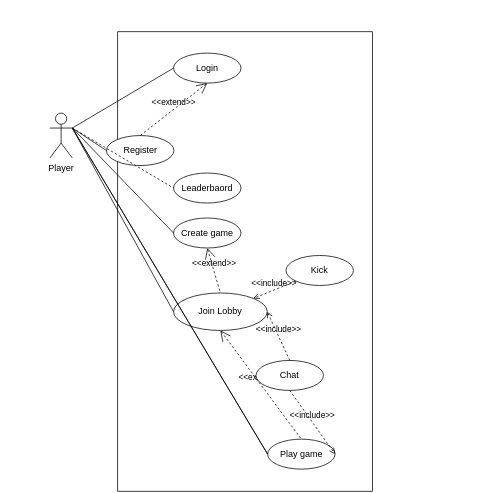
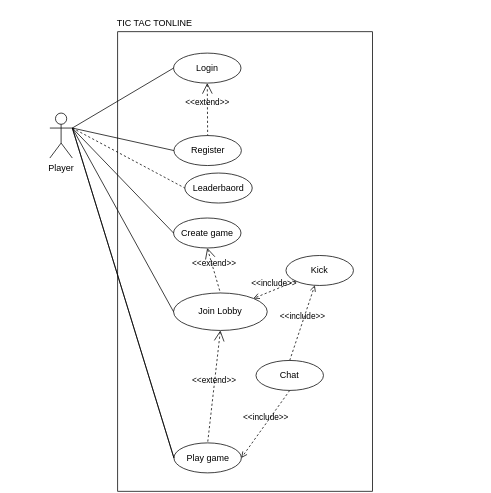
node "TIC TAC TONLINE": added
node "Register": moved (140, 150) -> (208, 150)
node "Leaderbaord": moved (207, 188) -> (219, 188)
edge "Chat" -> "Join Lobby": now "Chat" -> "Kick"
node "Play game": moved (302, 454) -> (208, 458)
